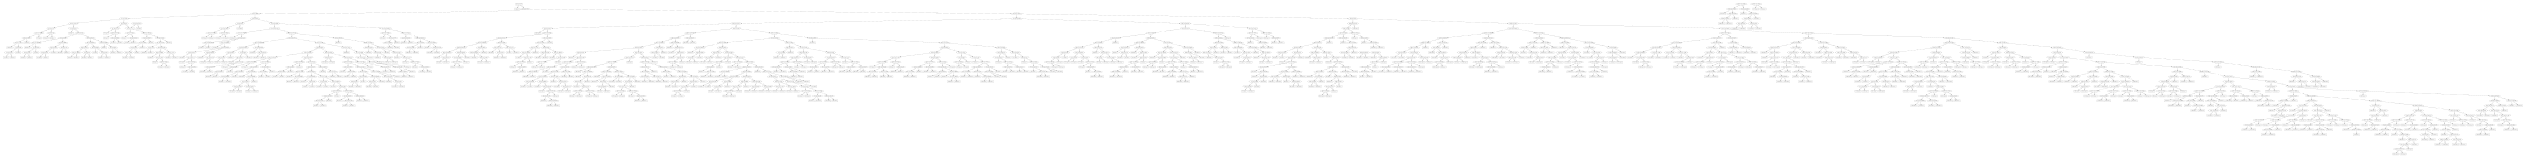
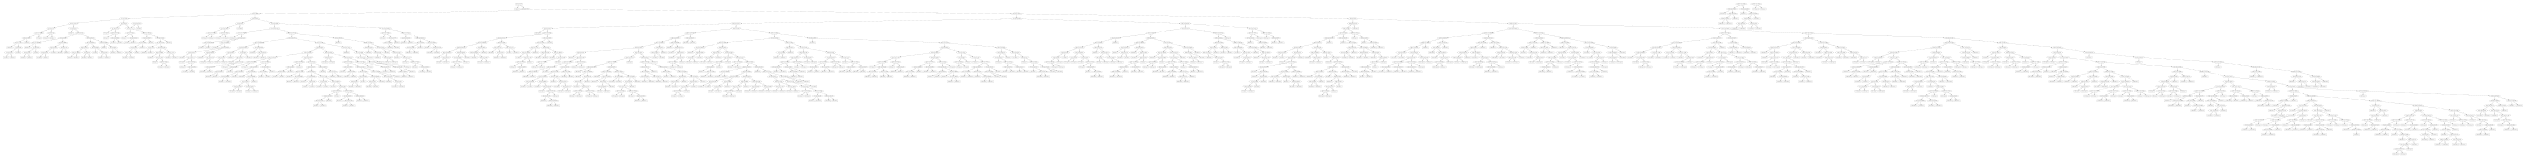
node "(981) 3 Cut=90.8255": added
